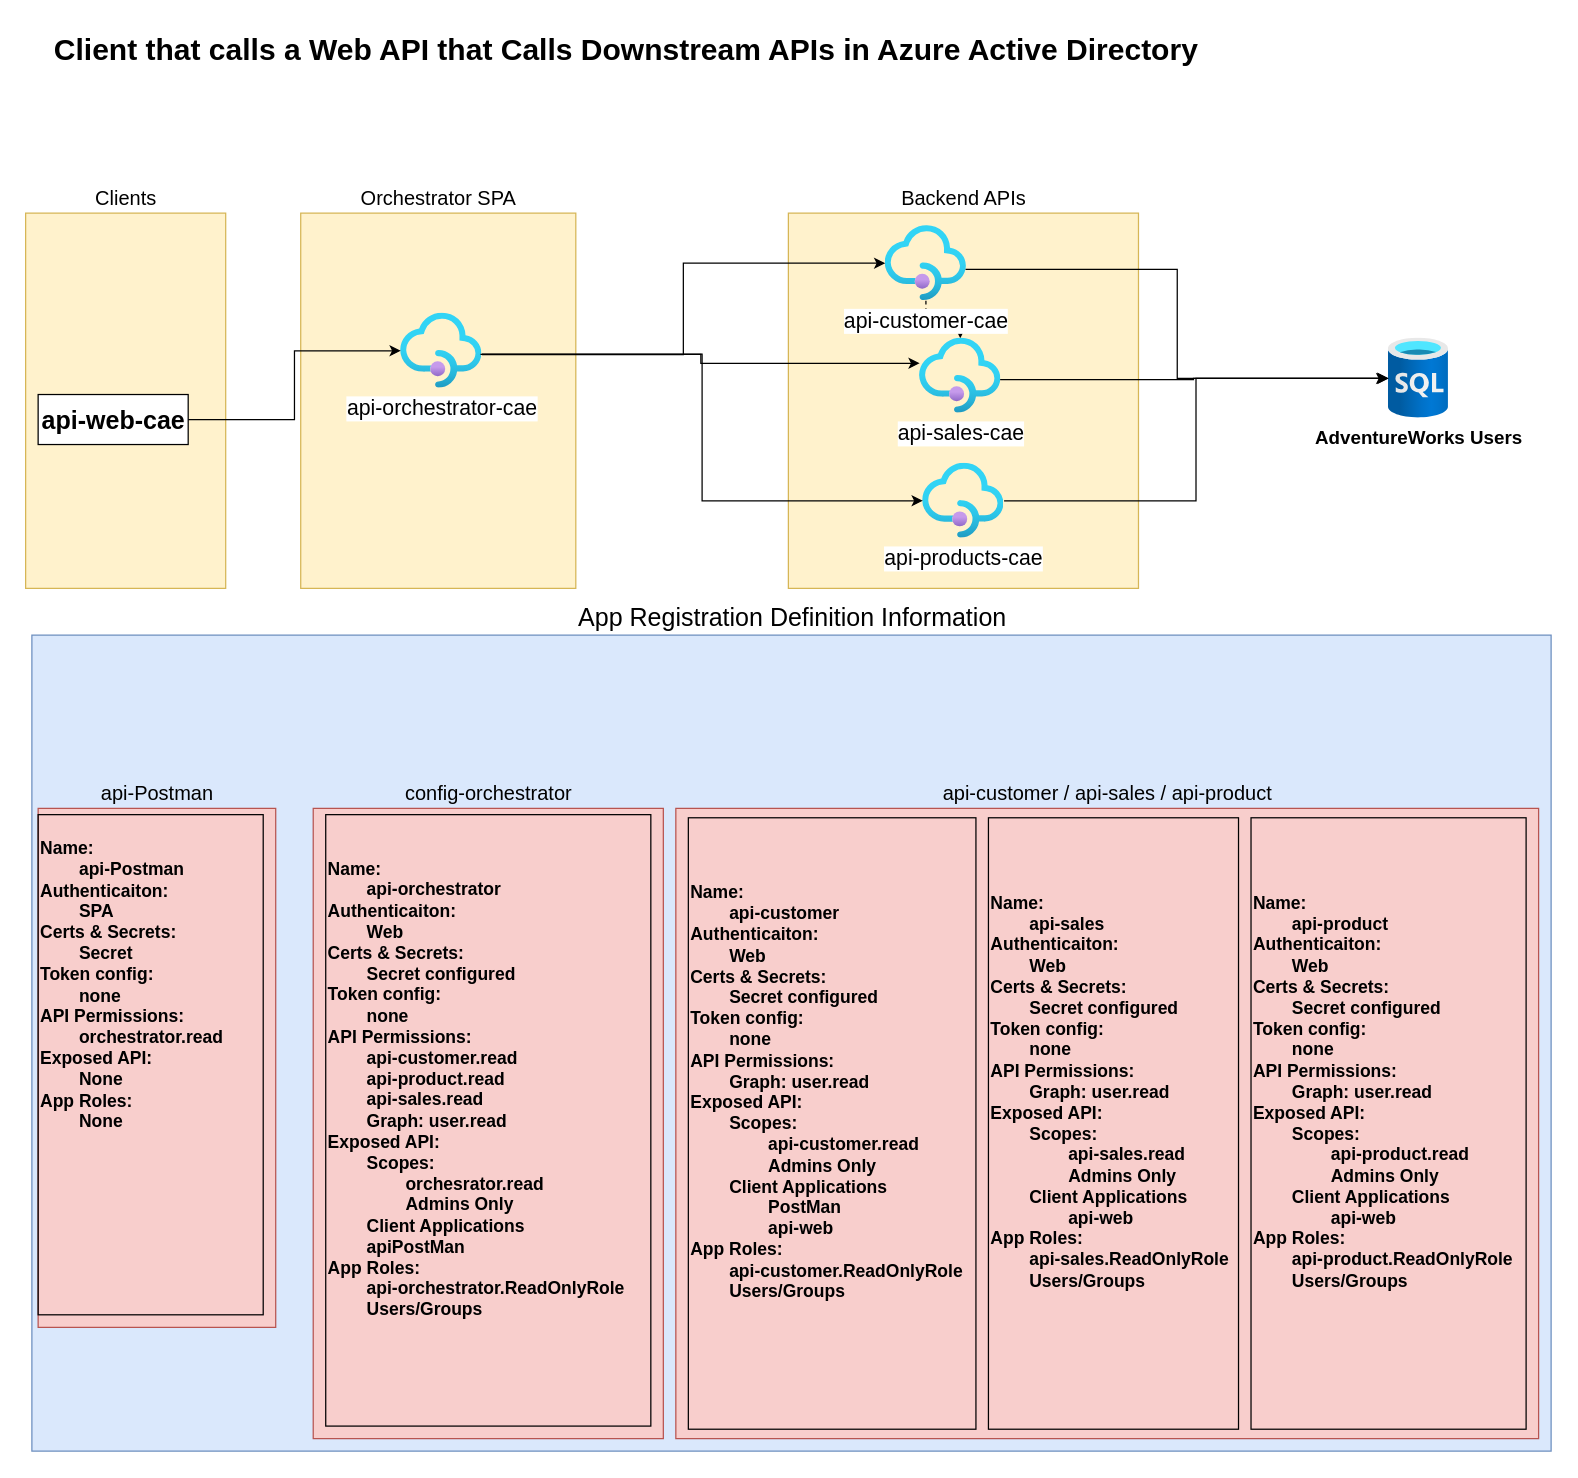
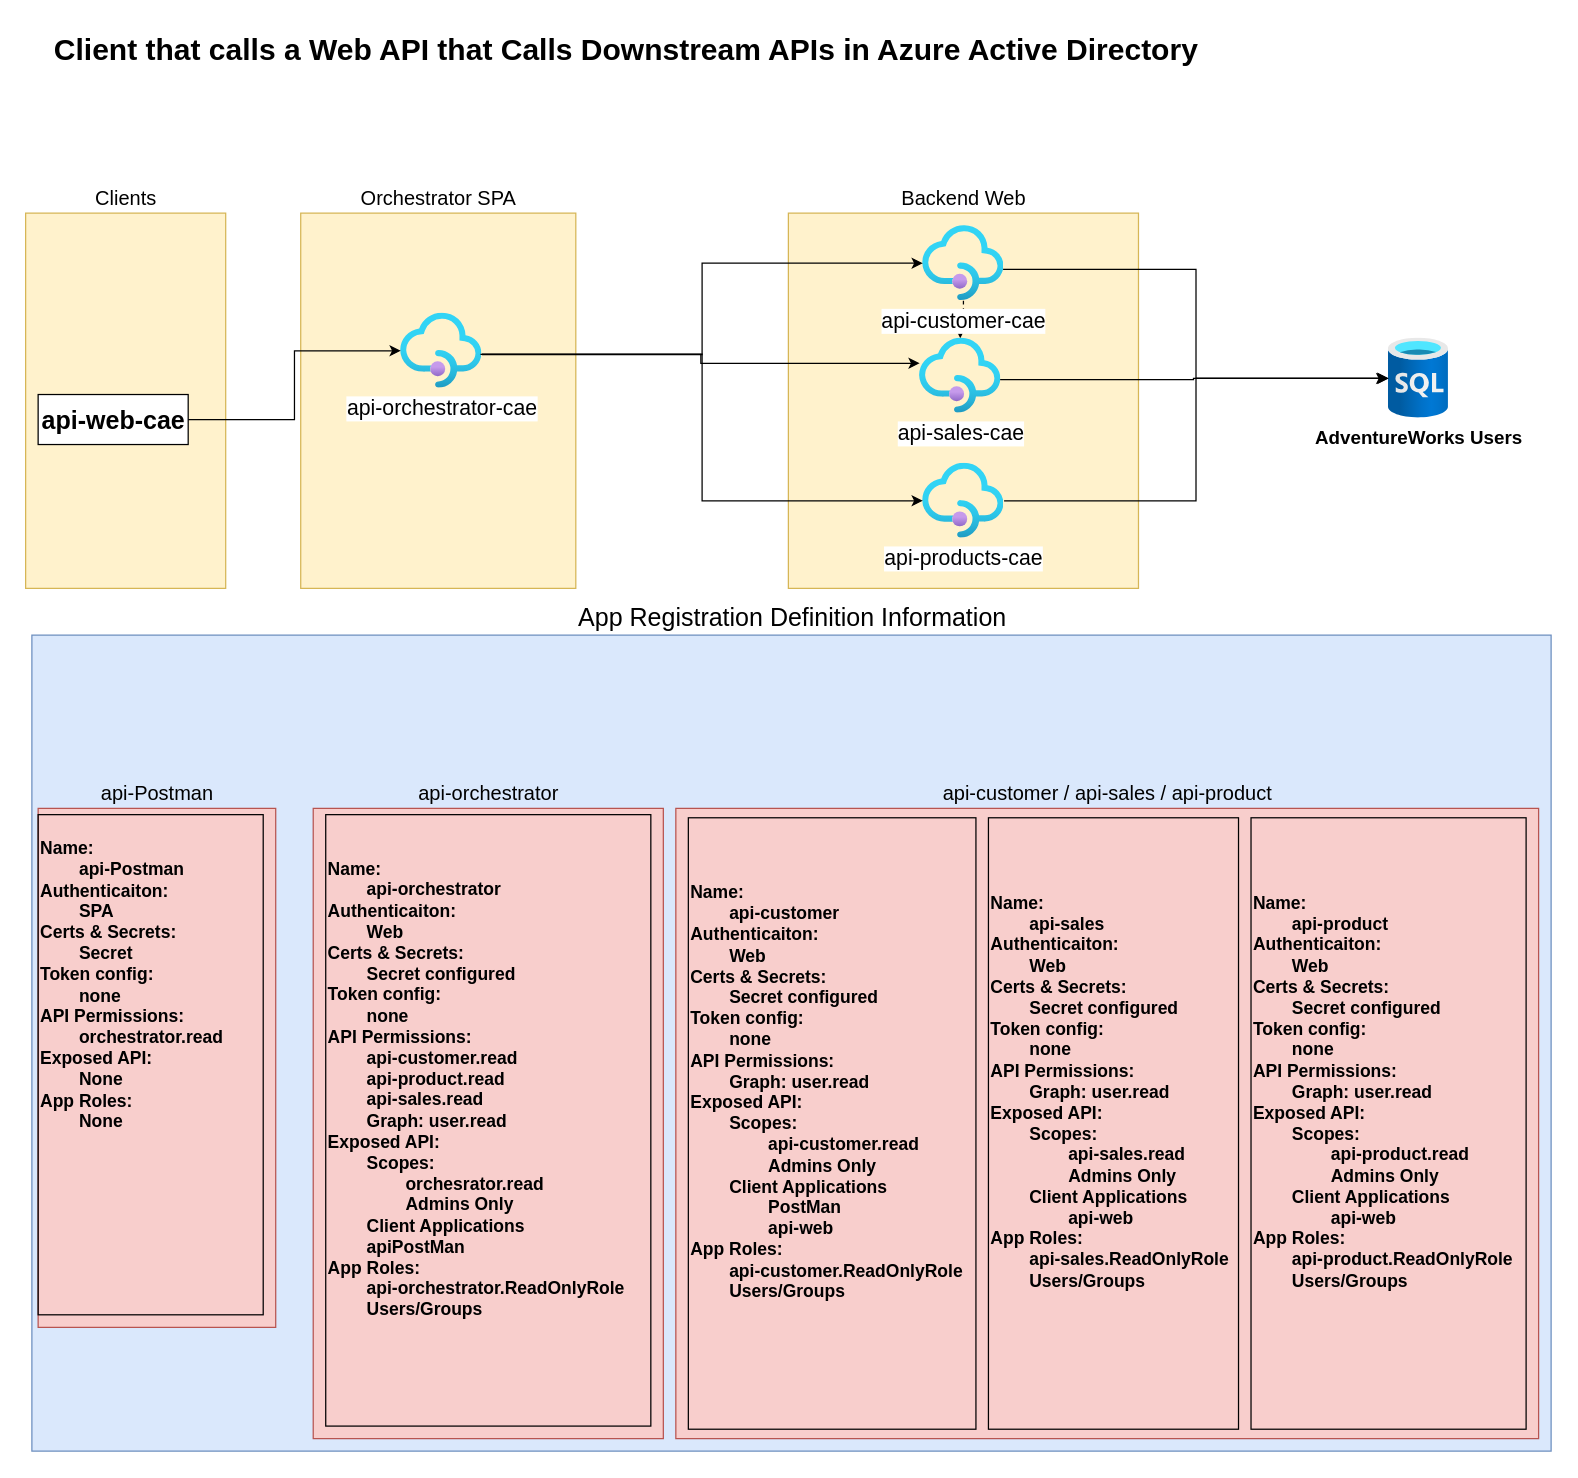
node "Backend APIs": label "Backend APIs" -> "Backend Web"
node "api-customer-cae": moved (926, 263) -> (963, 263)
node "config-orchestrator": label "config-orchestrator" -> "api-orchestrator"
